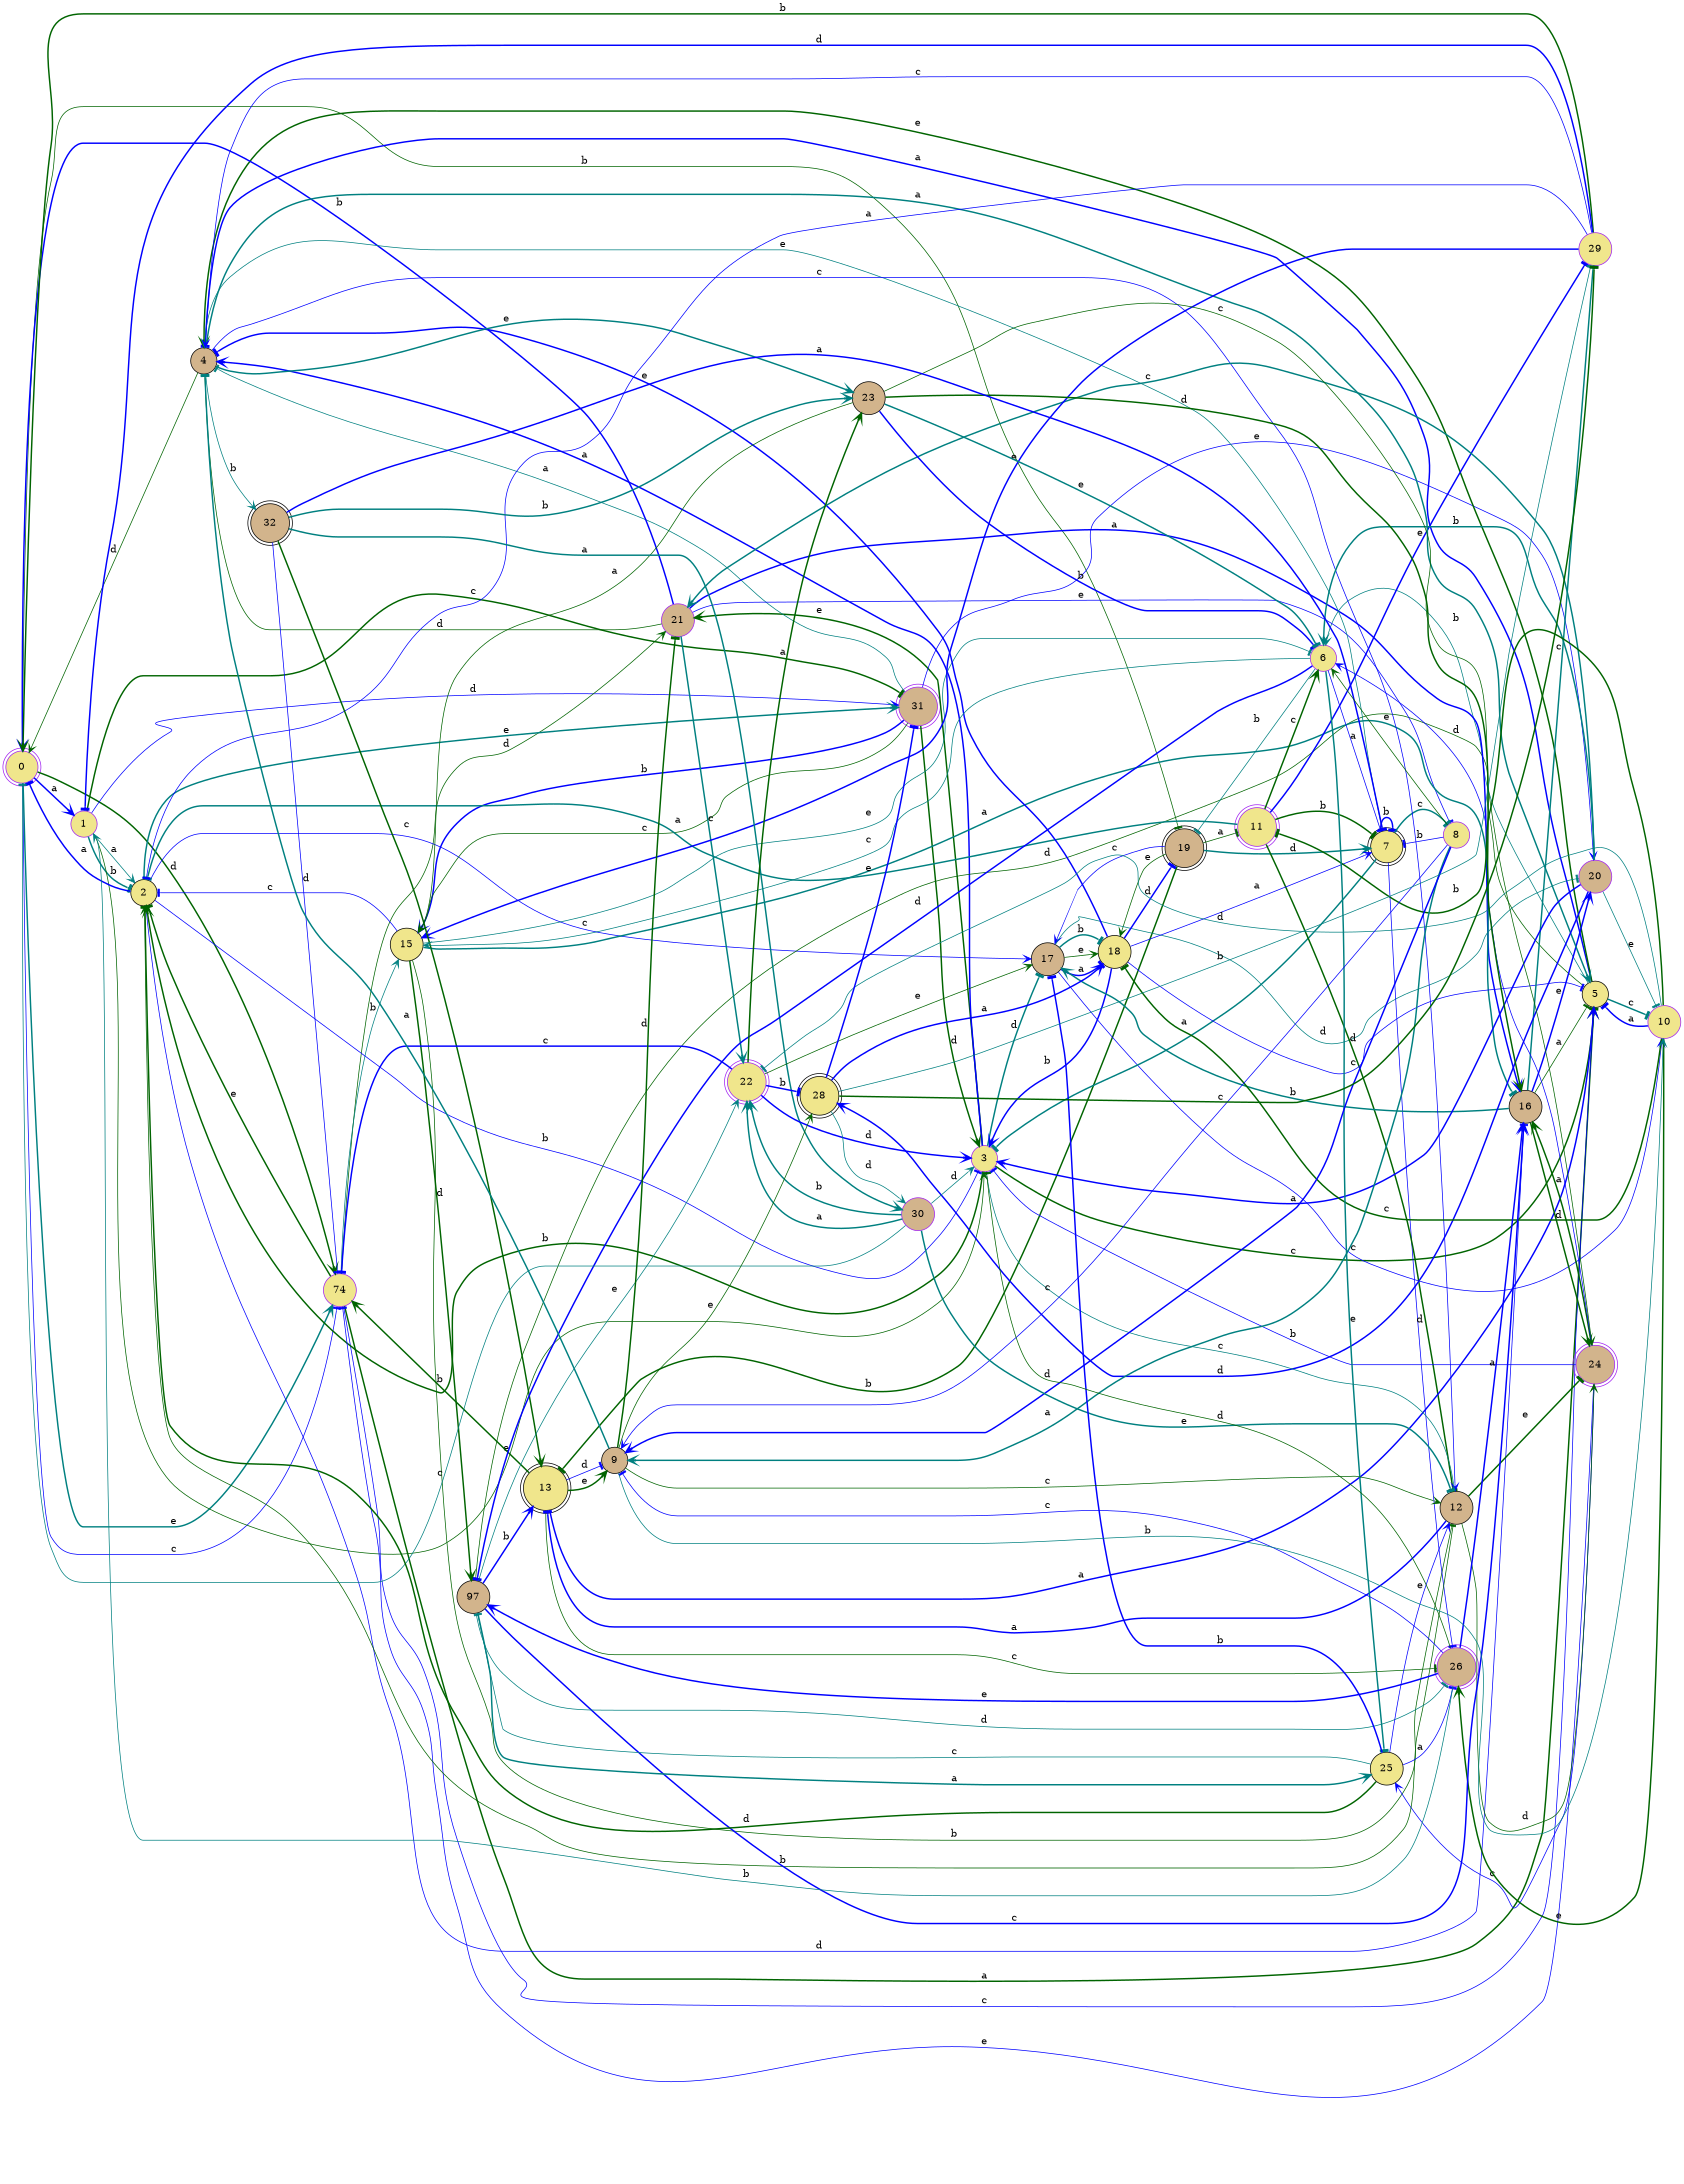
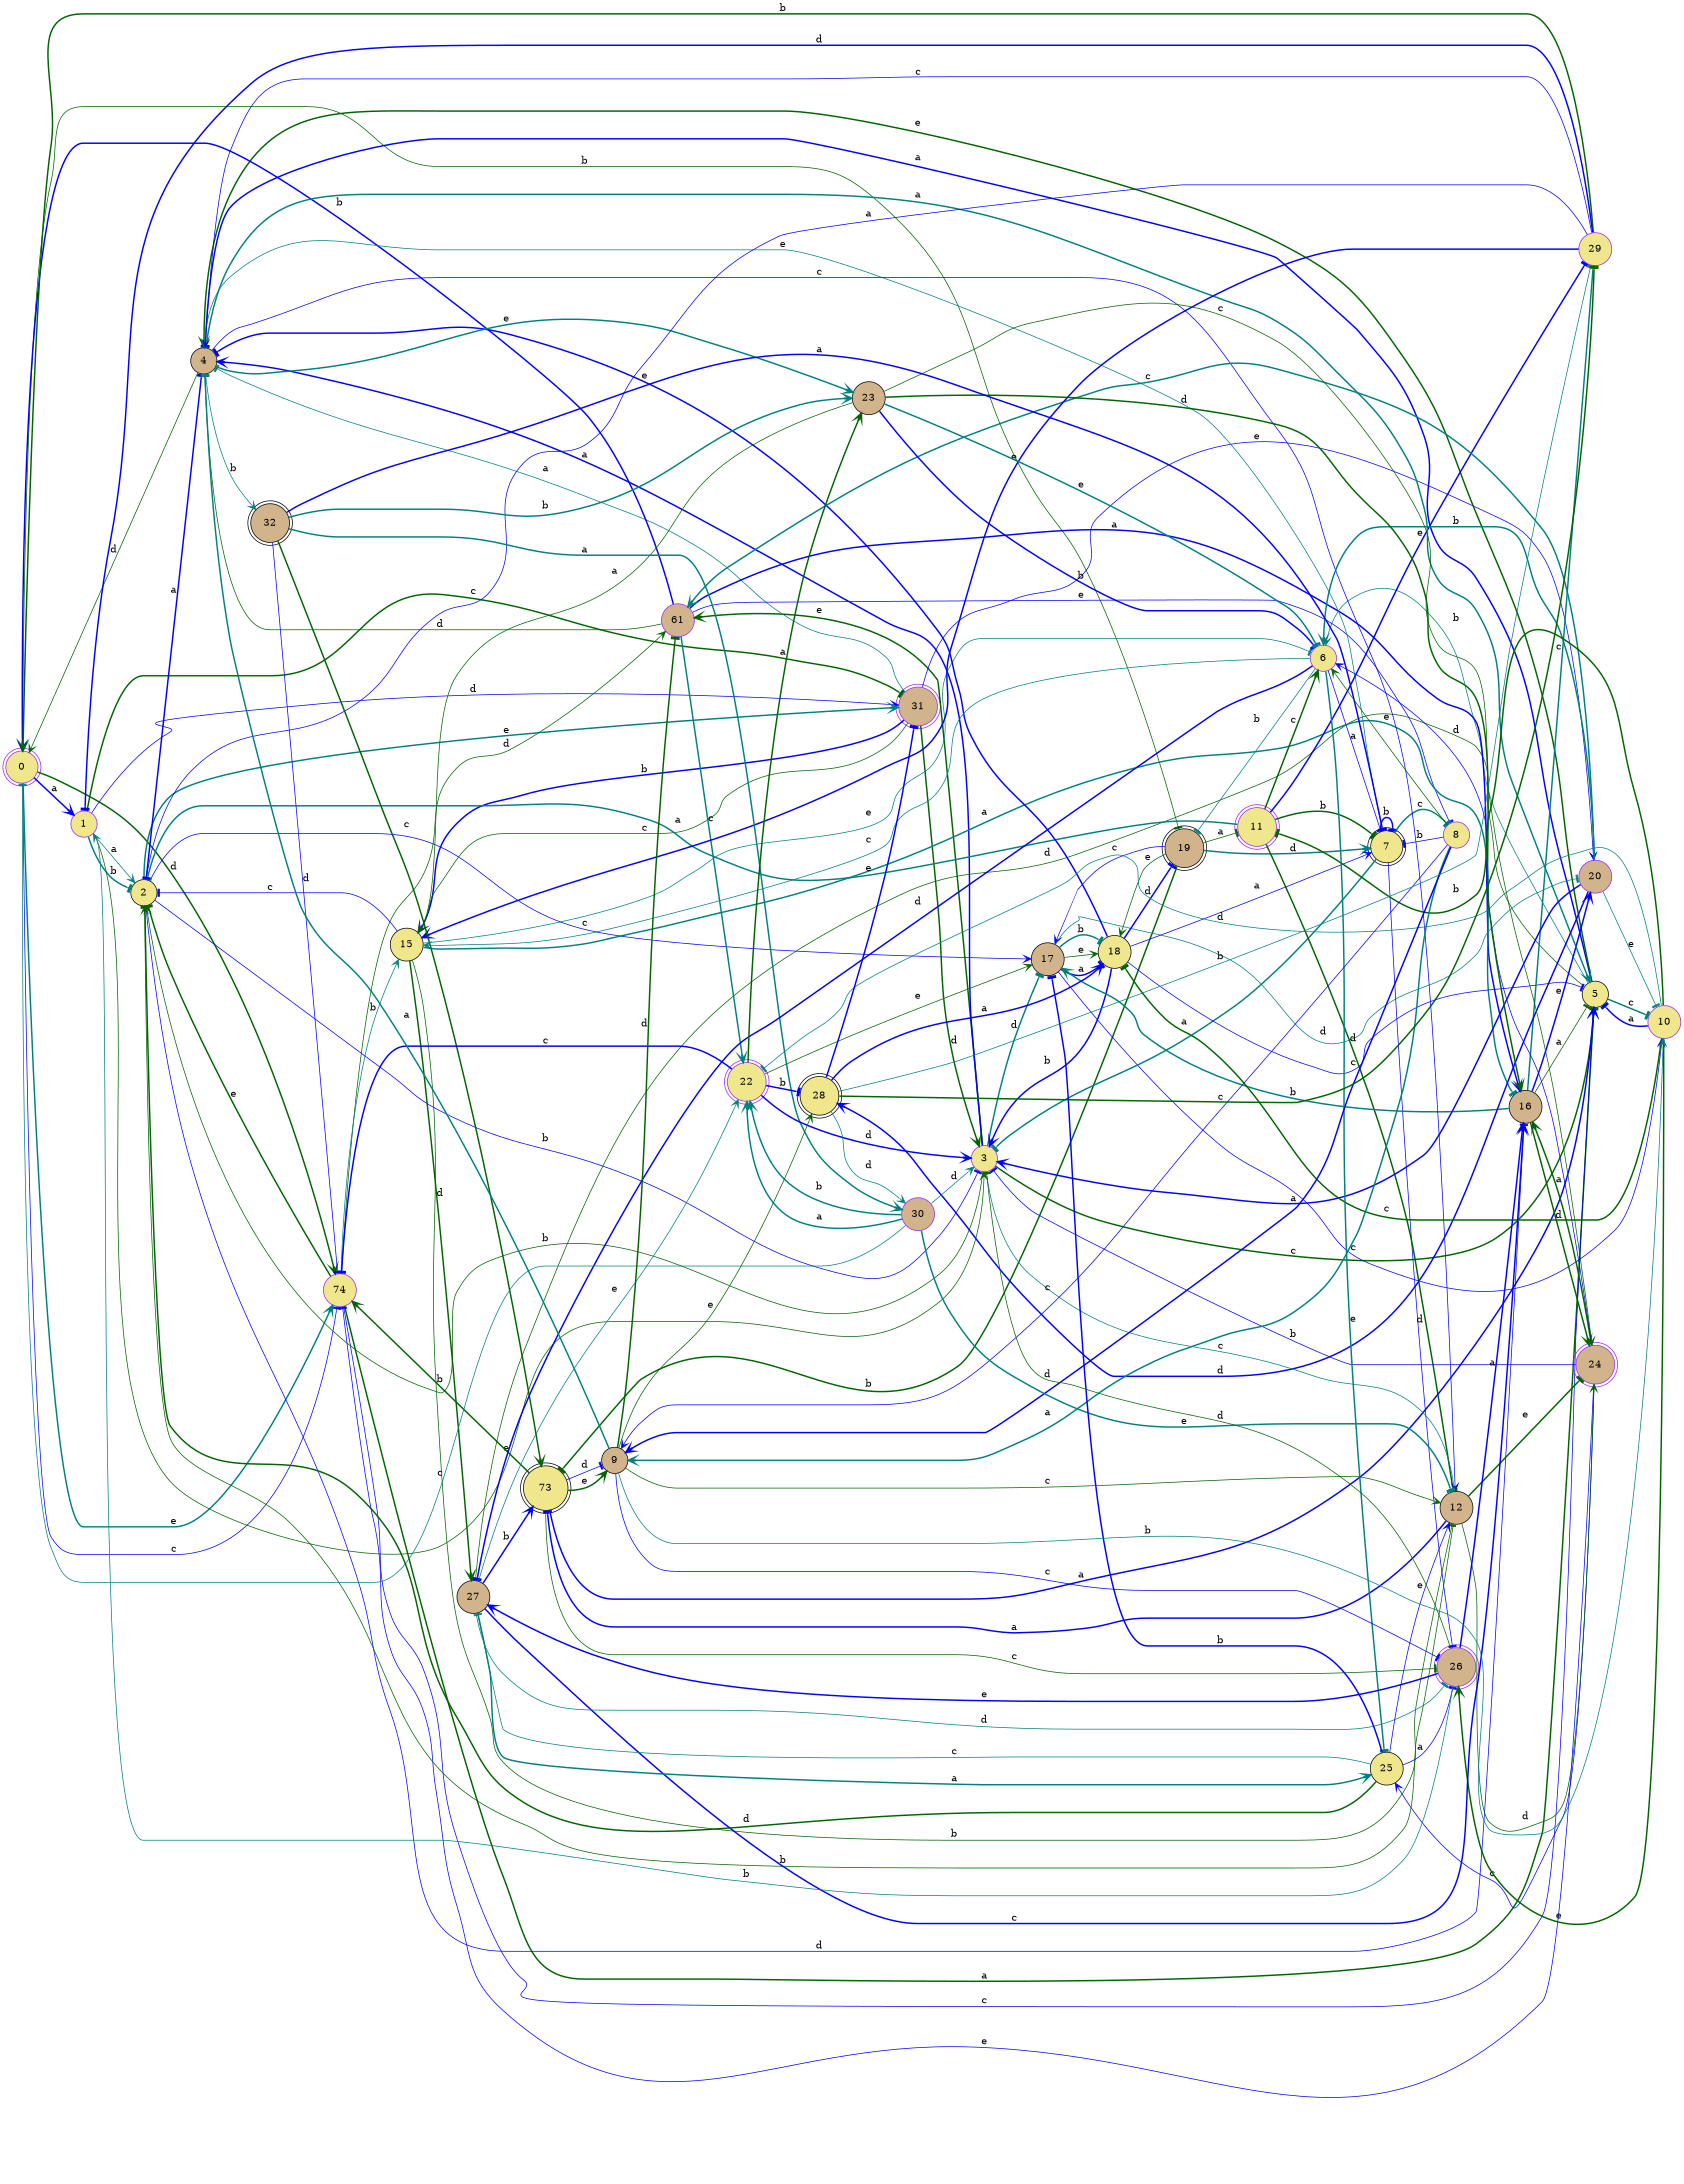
node "21": label "21" -> "61"
edge "2" -> "0": now "2" -> "4"
edge "3" -> "2": style bold -> solid
node "13": label "13" -> "73"
edge "26" -> "9": reversed
node "97": label "97" -> "27"
